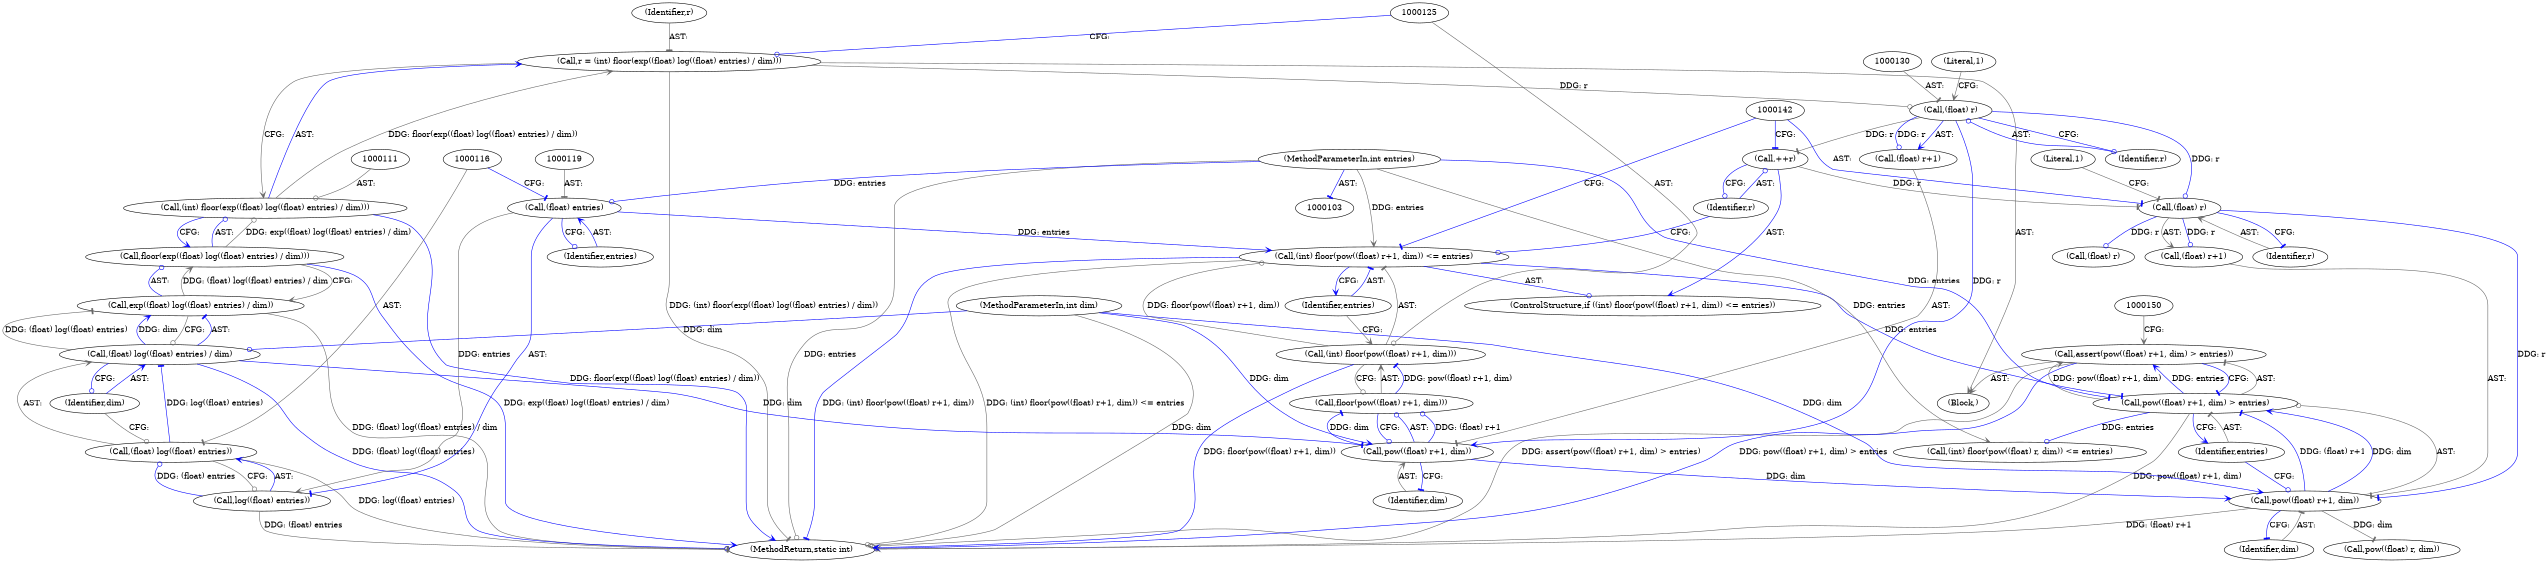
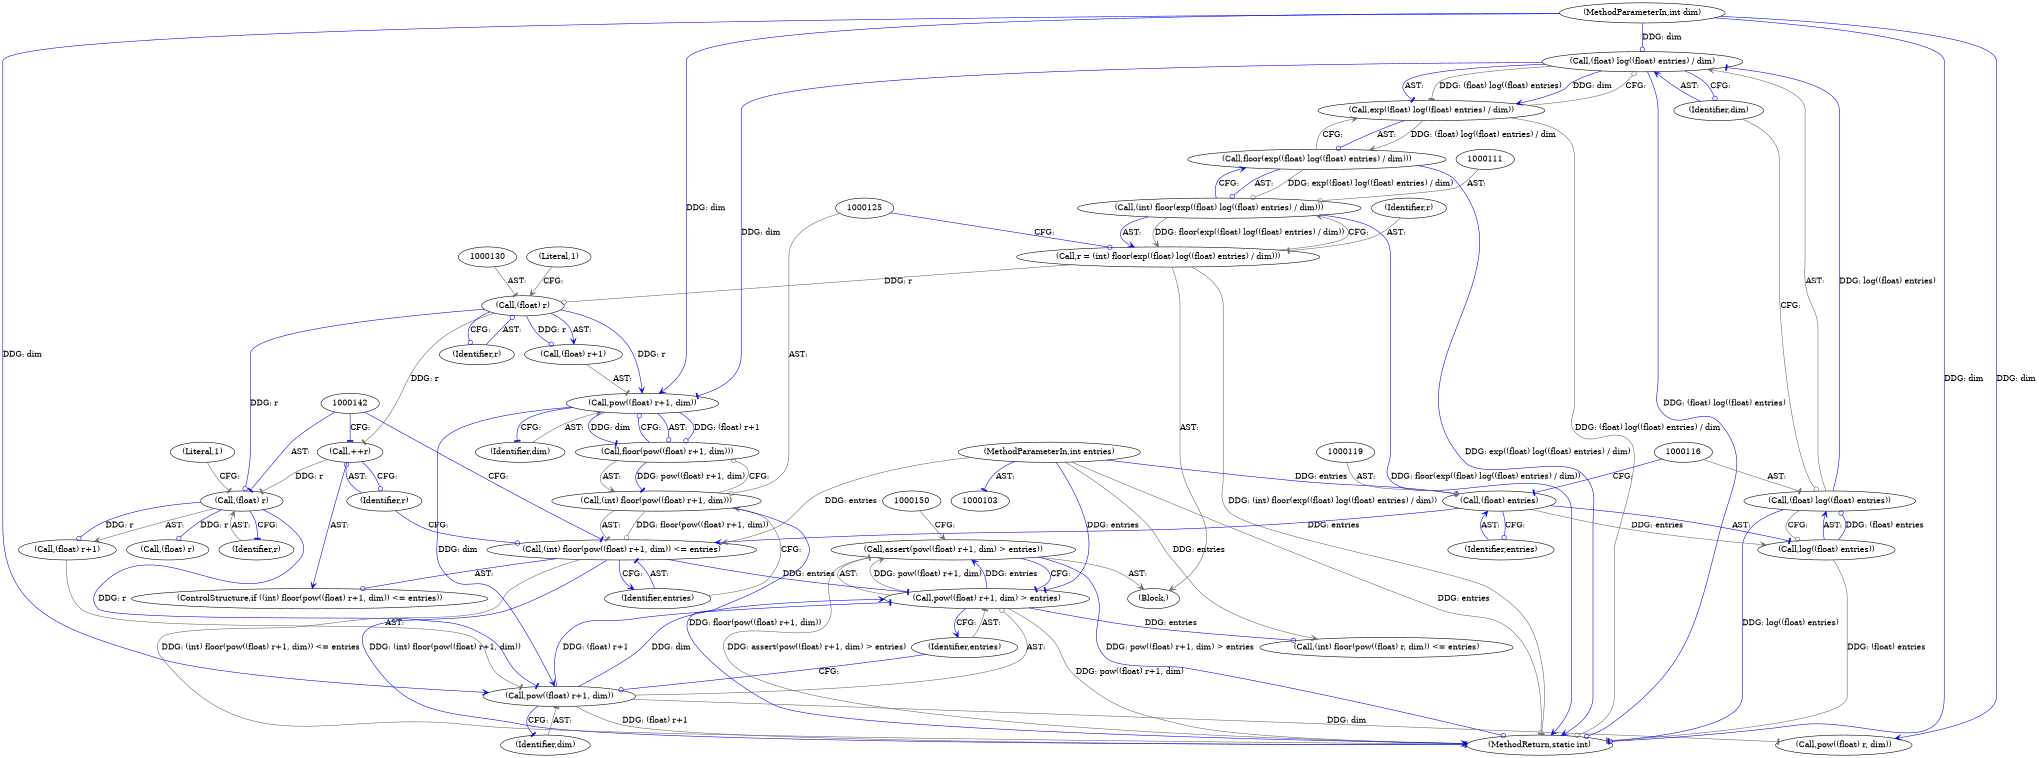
edge "(MethodParameterIn,int dim)" -> "(Call,pow((float) r, dim))": added, label "DDG: dim"
edge "(MethodParameterIn,int dim)" -> "(MethodReturn,static int)": color gray40 -> blue
edge "(Call,(float) log((float) entries))" -> "(MethodReturn,static int)": color gray40 -> blue
